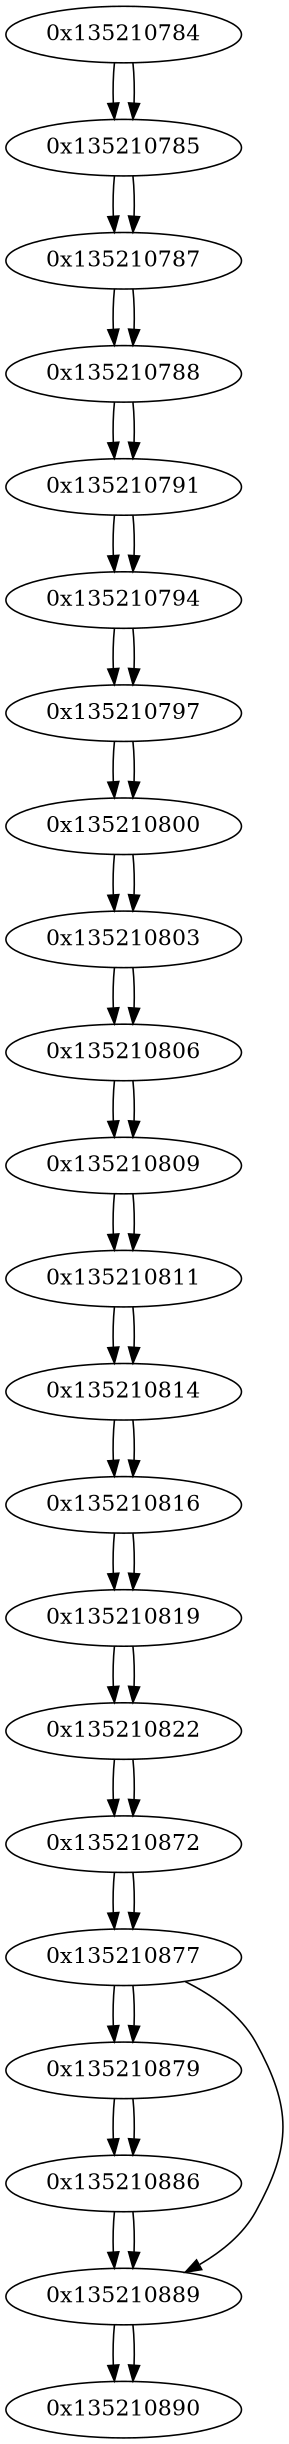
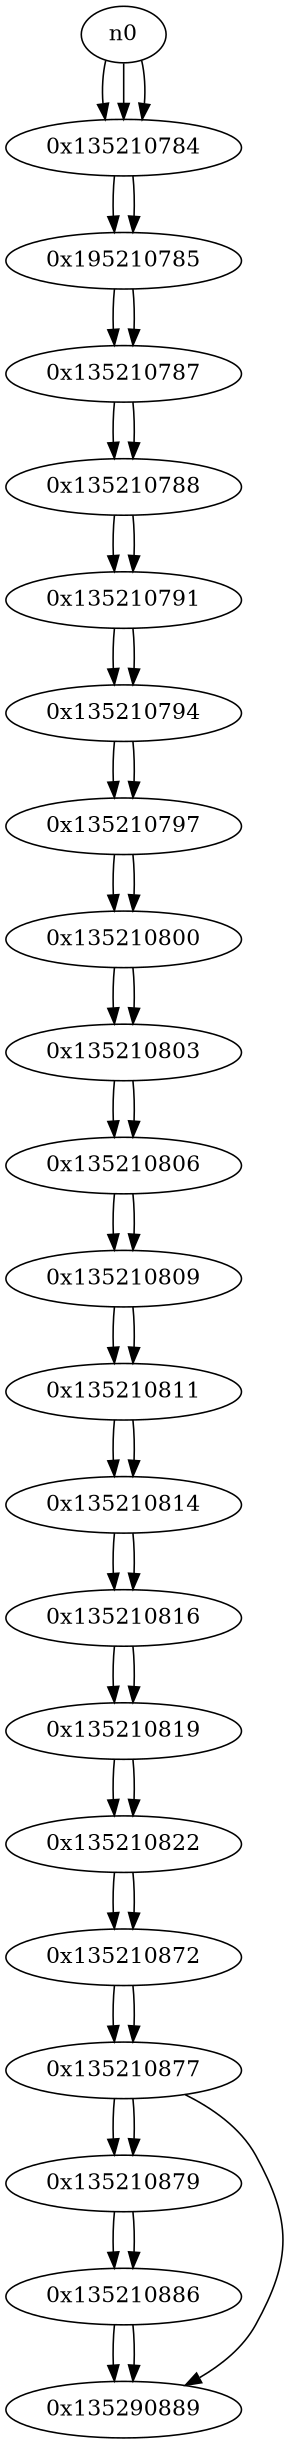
node "n0": added
node "0x135210785": label "0x135210785" -> "0x195210785"
node "0x135210889": label "0x135210889" -> "0x135290889"
node "0x135210890": removed
